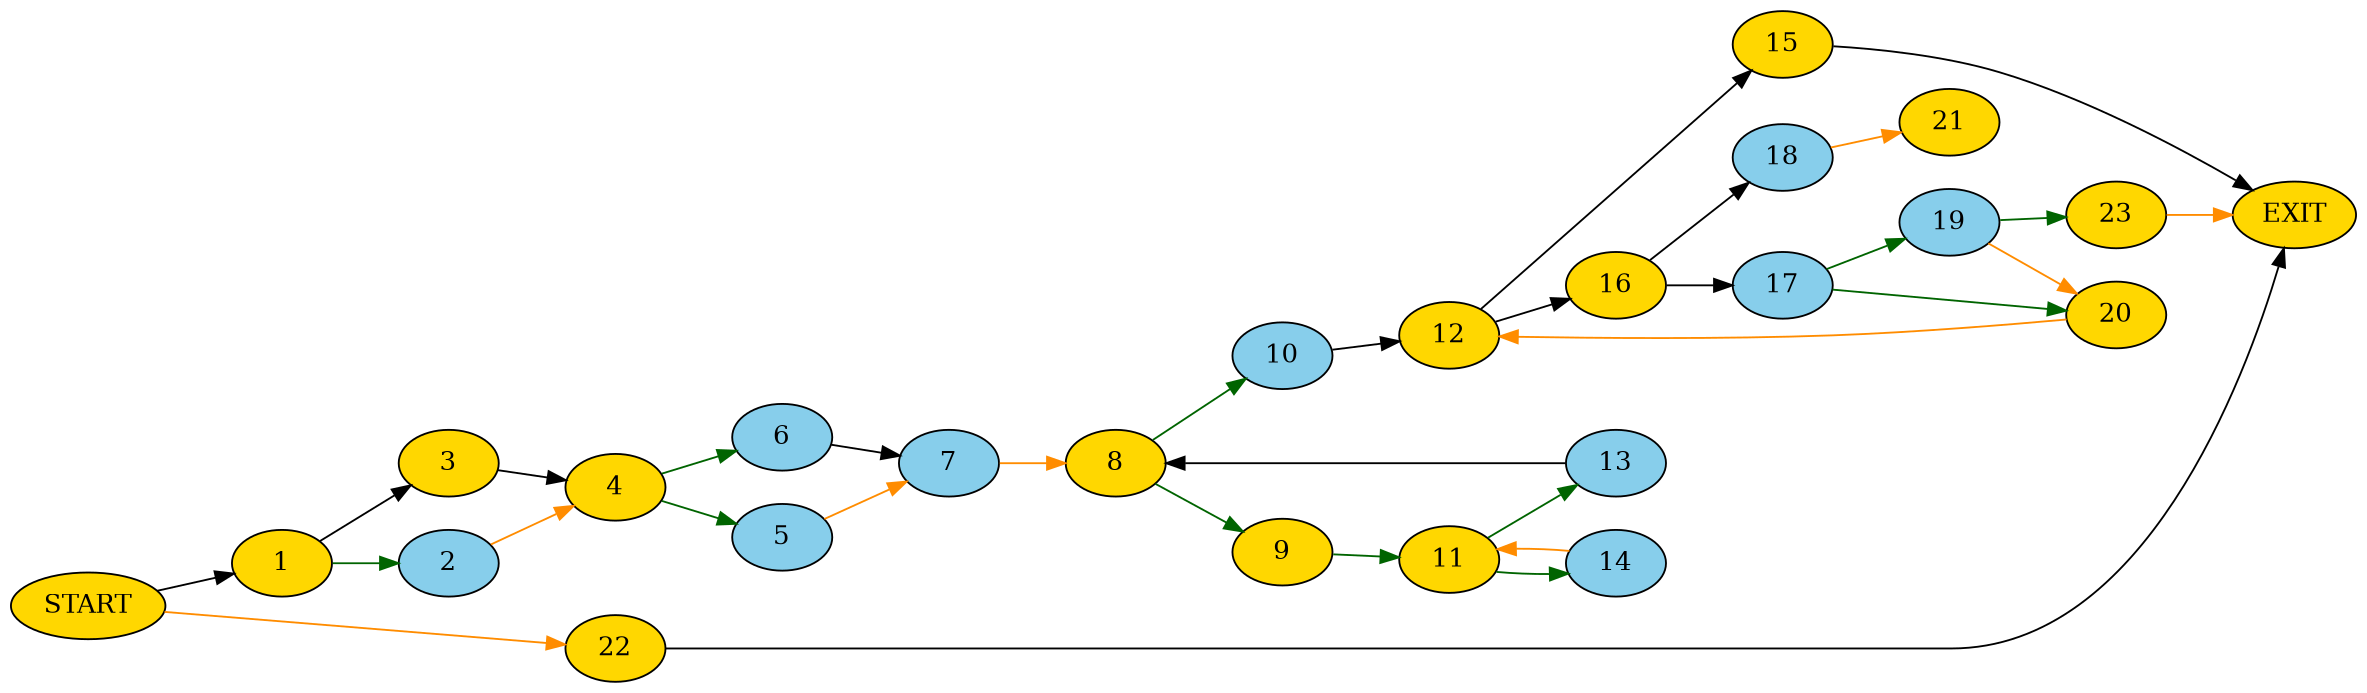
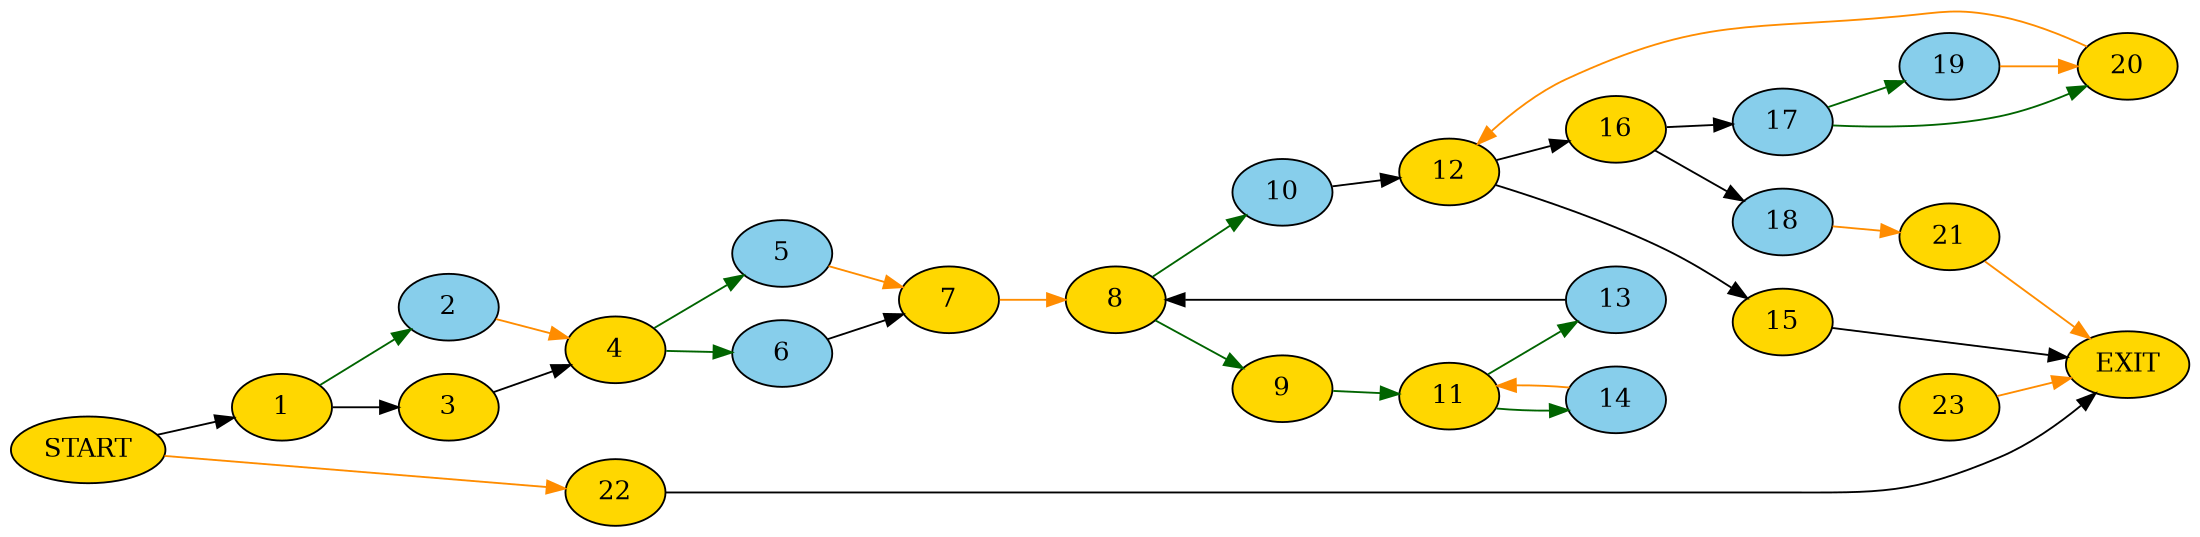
edge "19" -> "23": removed
edge "21" -> "EXIT": added
node "7": fillcolor skyblue -> gold
